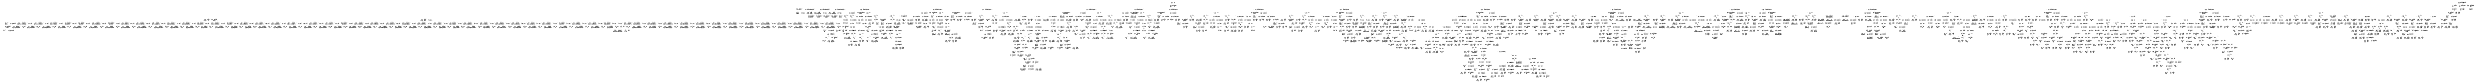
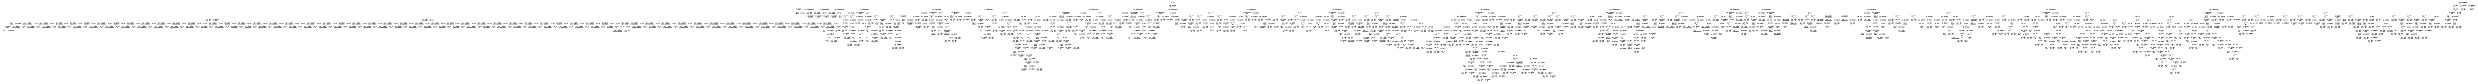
node "374808": removed
node "374316": removed
node "374894": added
